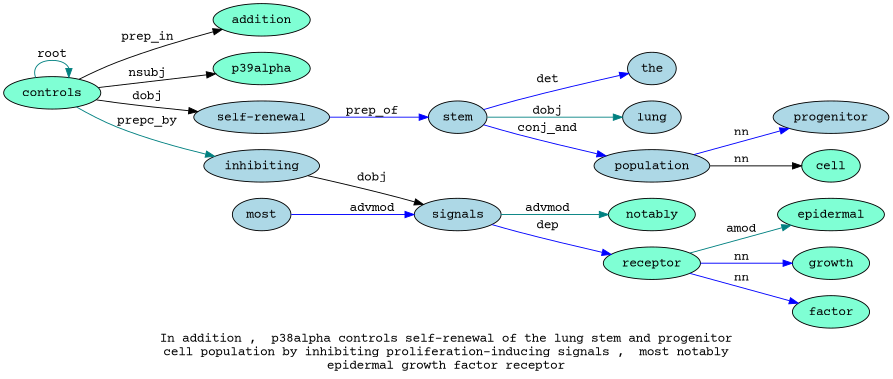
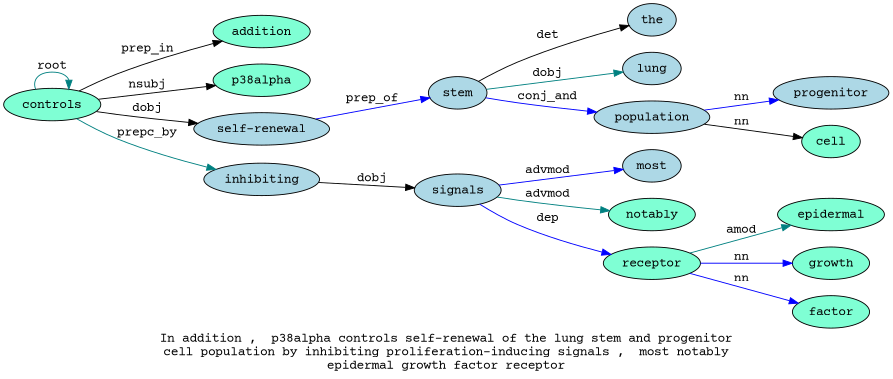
node "p39alpha": label "p39alpha" -> "p38alpha"
edge "stem" -> "the": color blue -> black
edge "most" -> "signals": reversed
